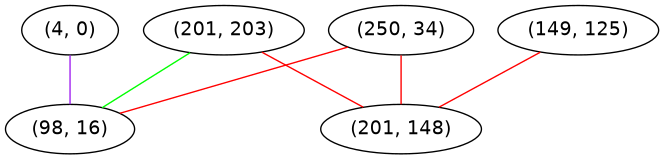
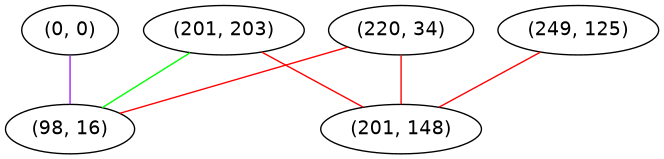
node "(4, 0)": label "(4, 0)" -> "(0, 0)"
node "(250, 34)": label "(250, 34)" -> "(220, 34)"
node "(149, 125)": label "(149, 125)" -> "(249, 125)"
